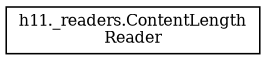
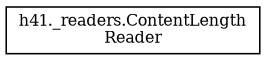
node "h11._readers.ContentLength Reader": label "h11._readers.ContentLength Reader" -> "h41._readers.ContentLength Reader"
